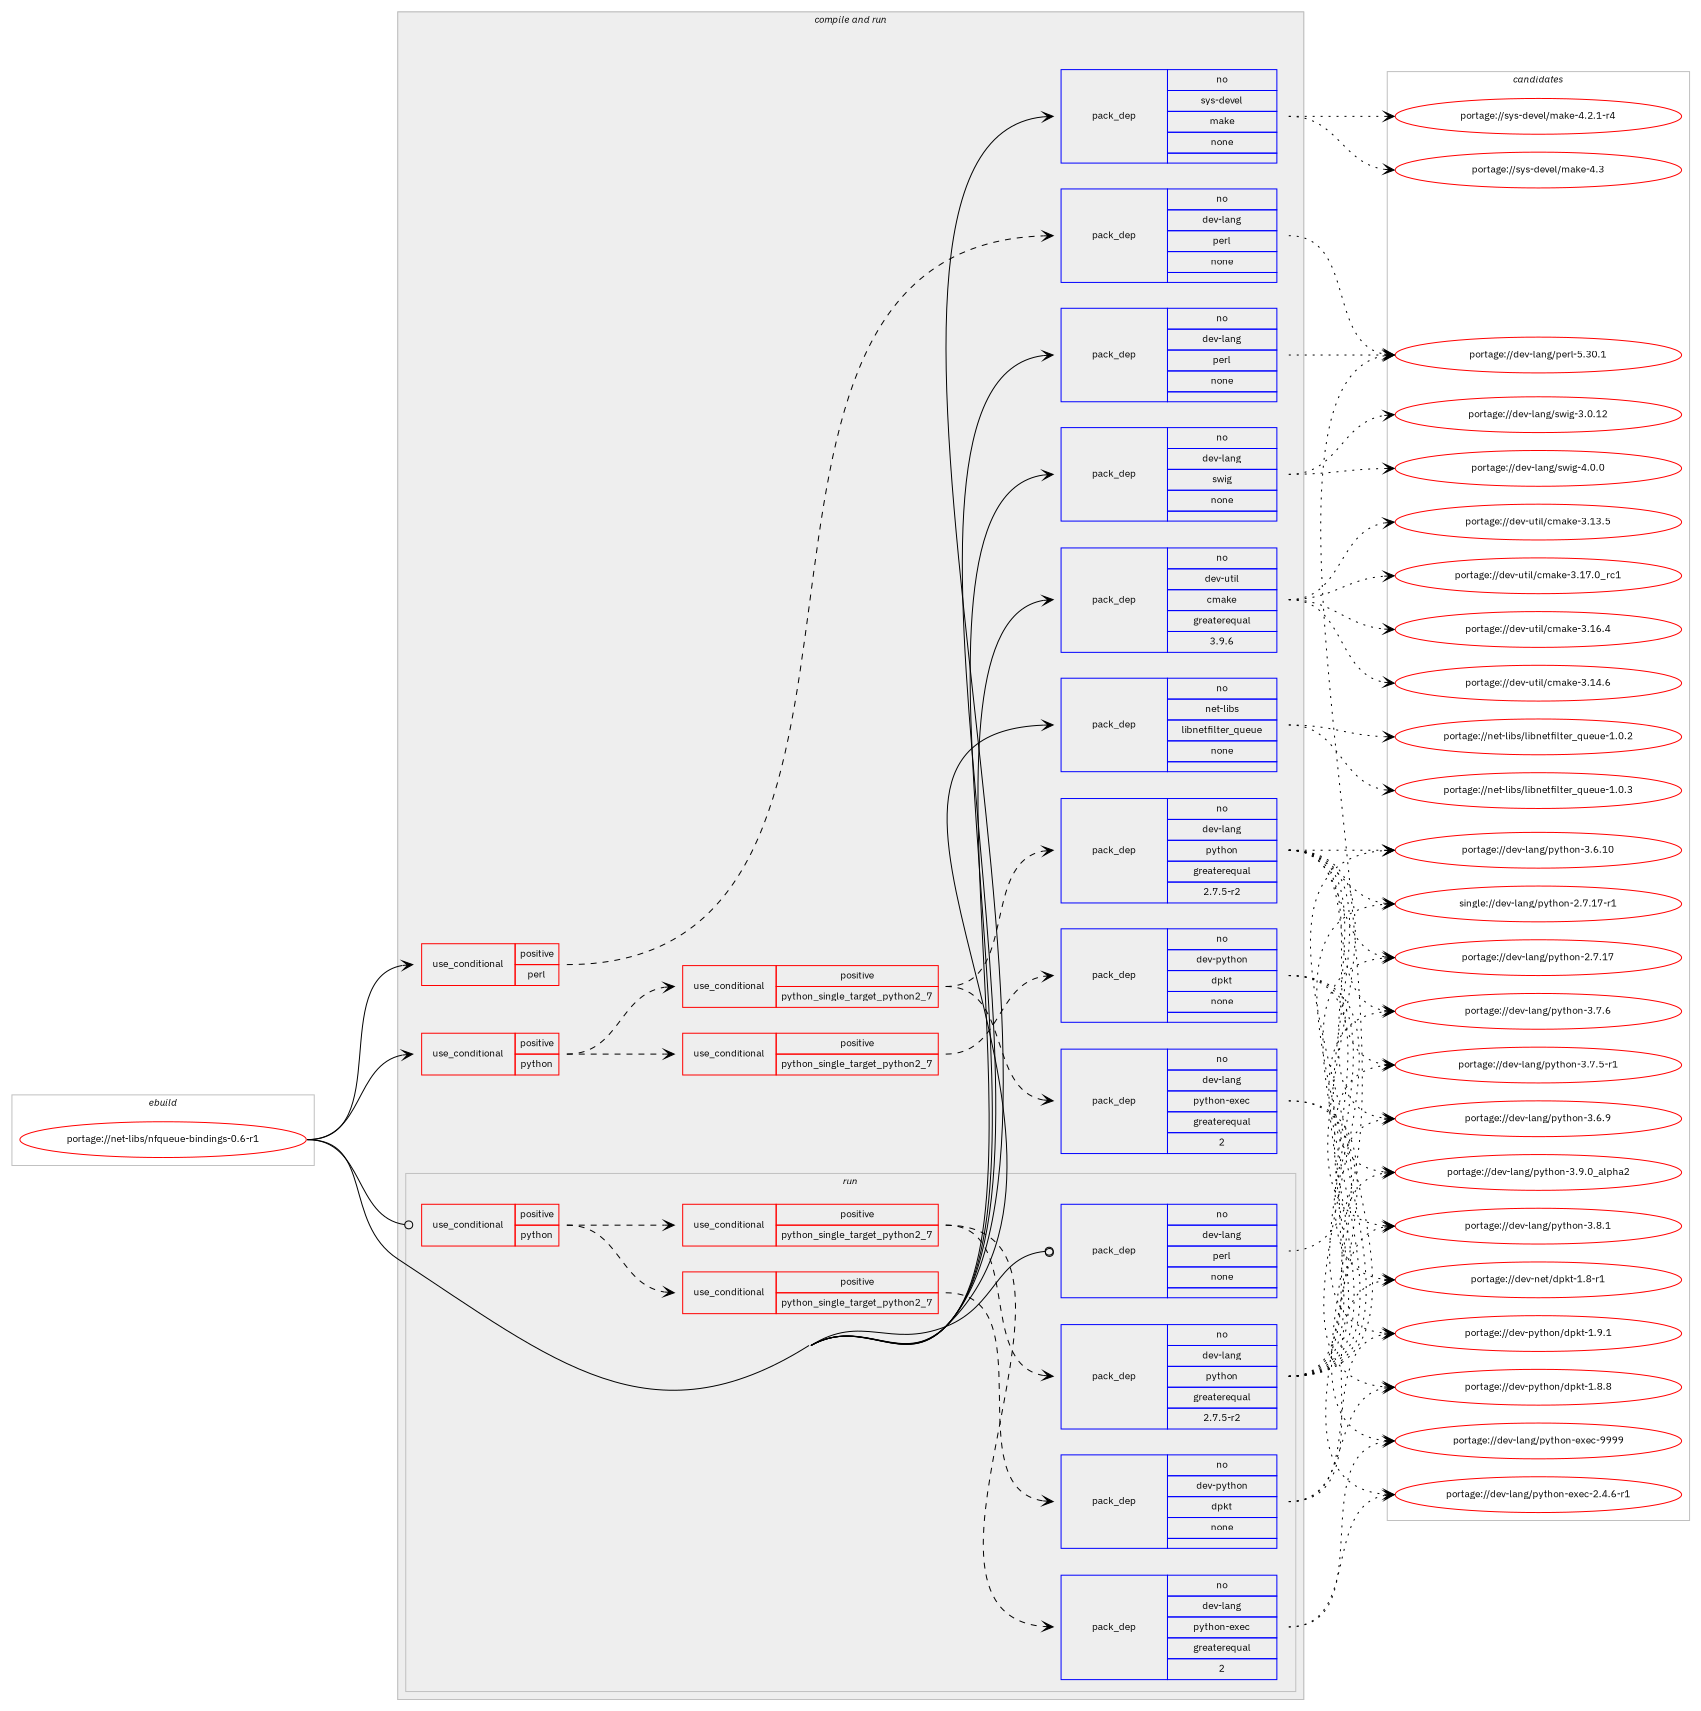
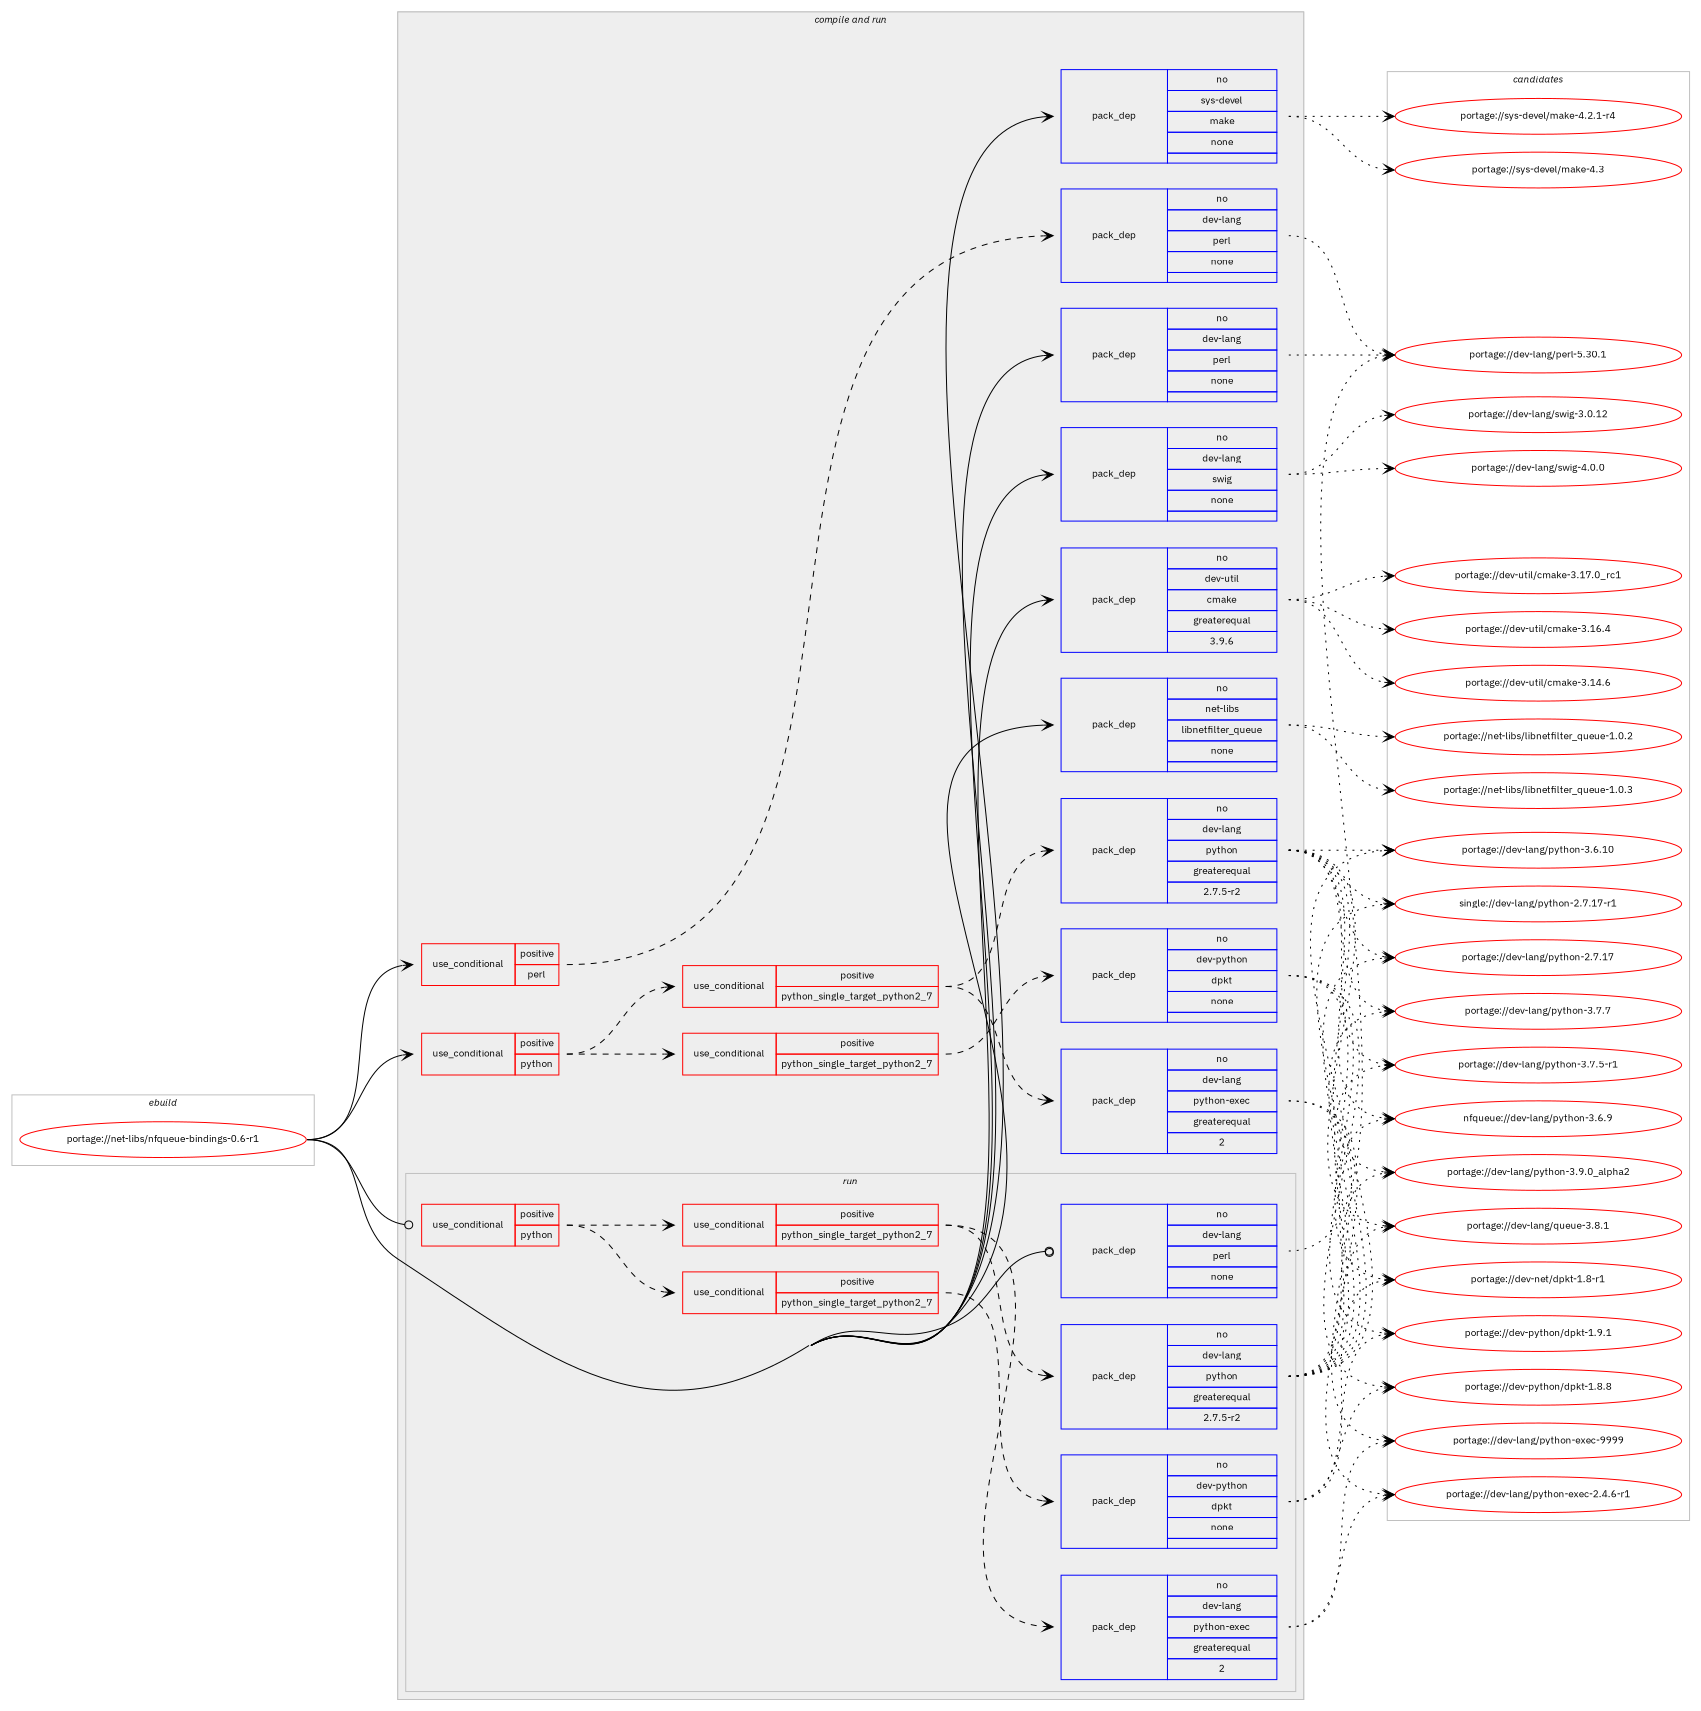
node "portage://dev-util/cmake-3.13.5": removed
node "portage://dev-lang/python-3.7.6": label "portage://dev-lang/python-3.7.6" -> "portage://dev-lang/python-3.7.7"
node "portage://dev-lang/python-3.6.9": label "portage://dev-lang/python-3.6.9" -> "nfqueue://dev-lang/python-3.6.9"
node "portage://dev-lang/python-3.8.1": label "portage://dev-lang/python-3.8.1" -> "portage://dev-lang/queue-3.8.1"
